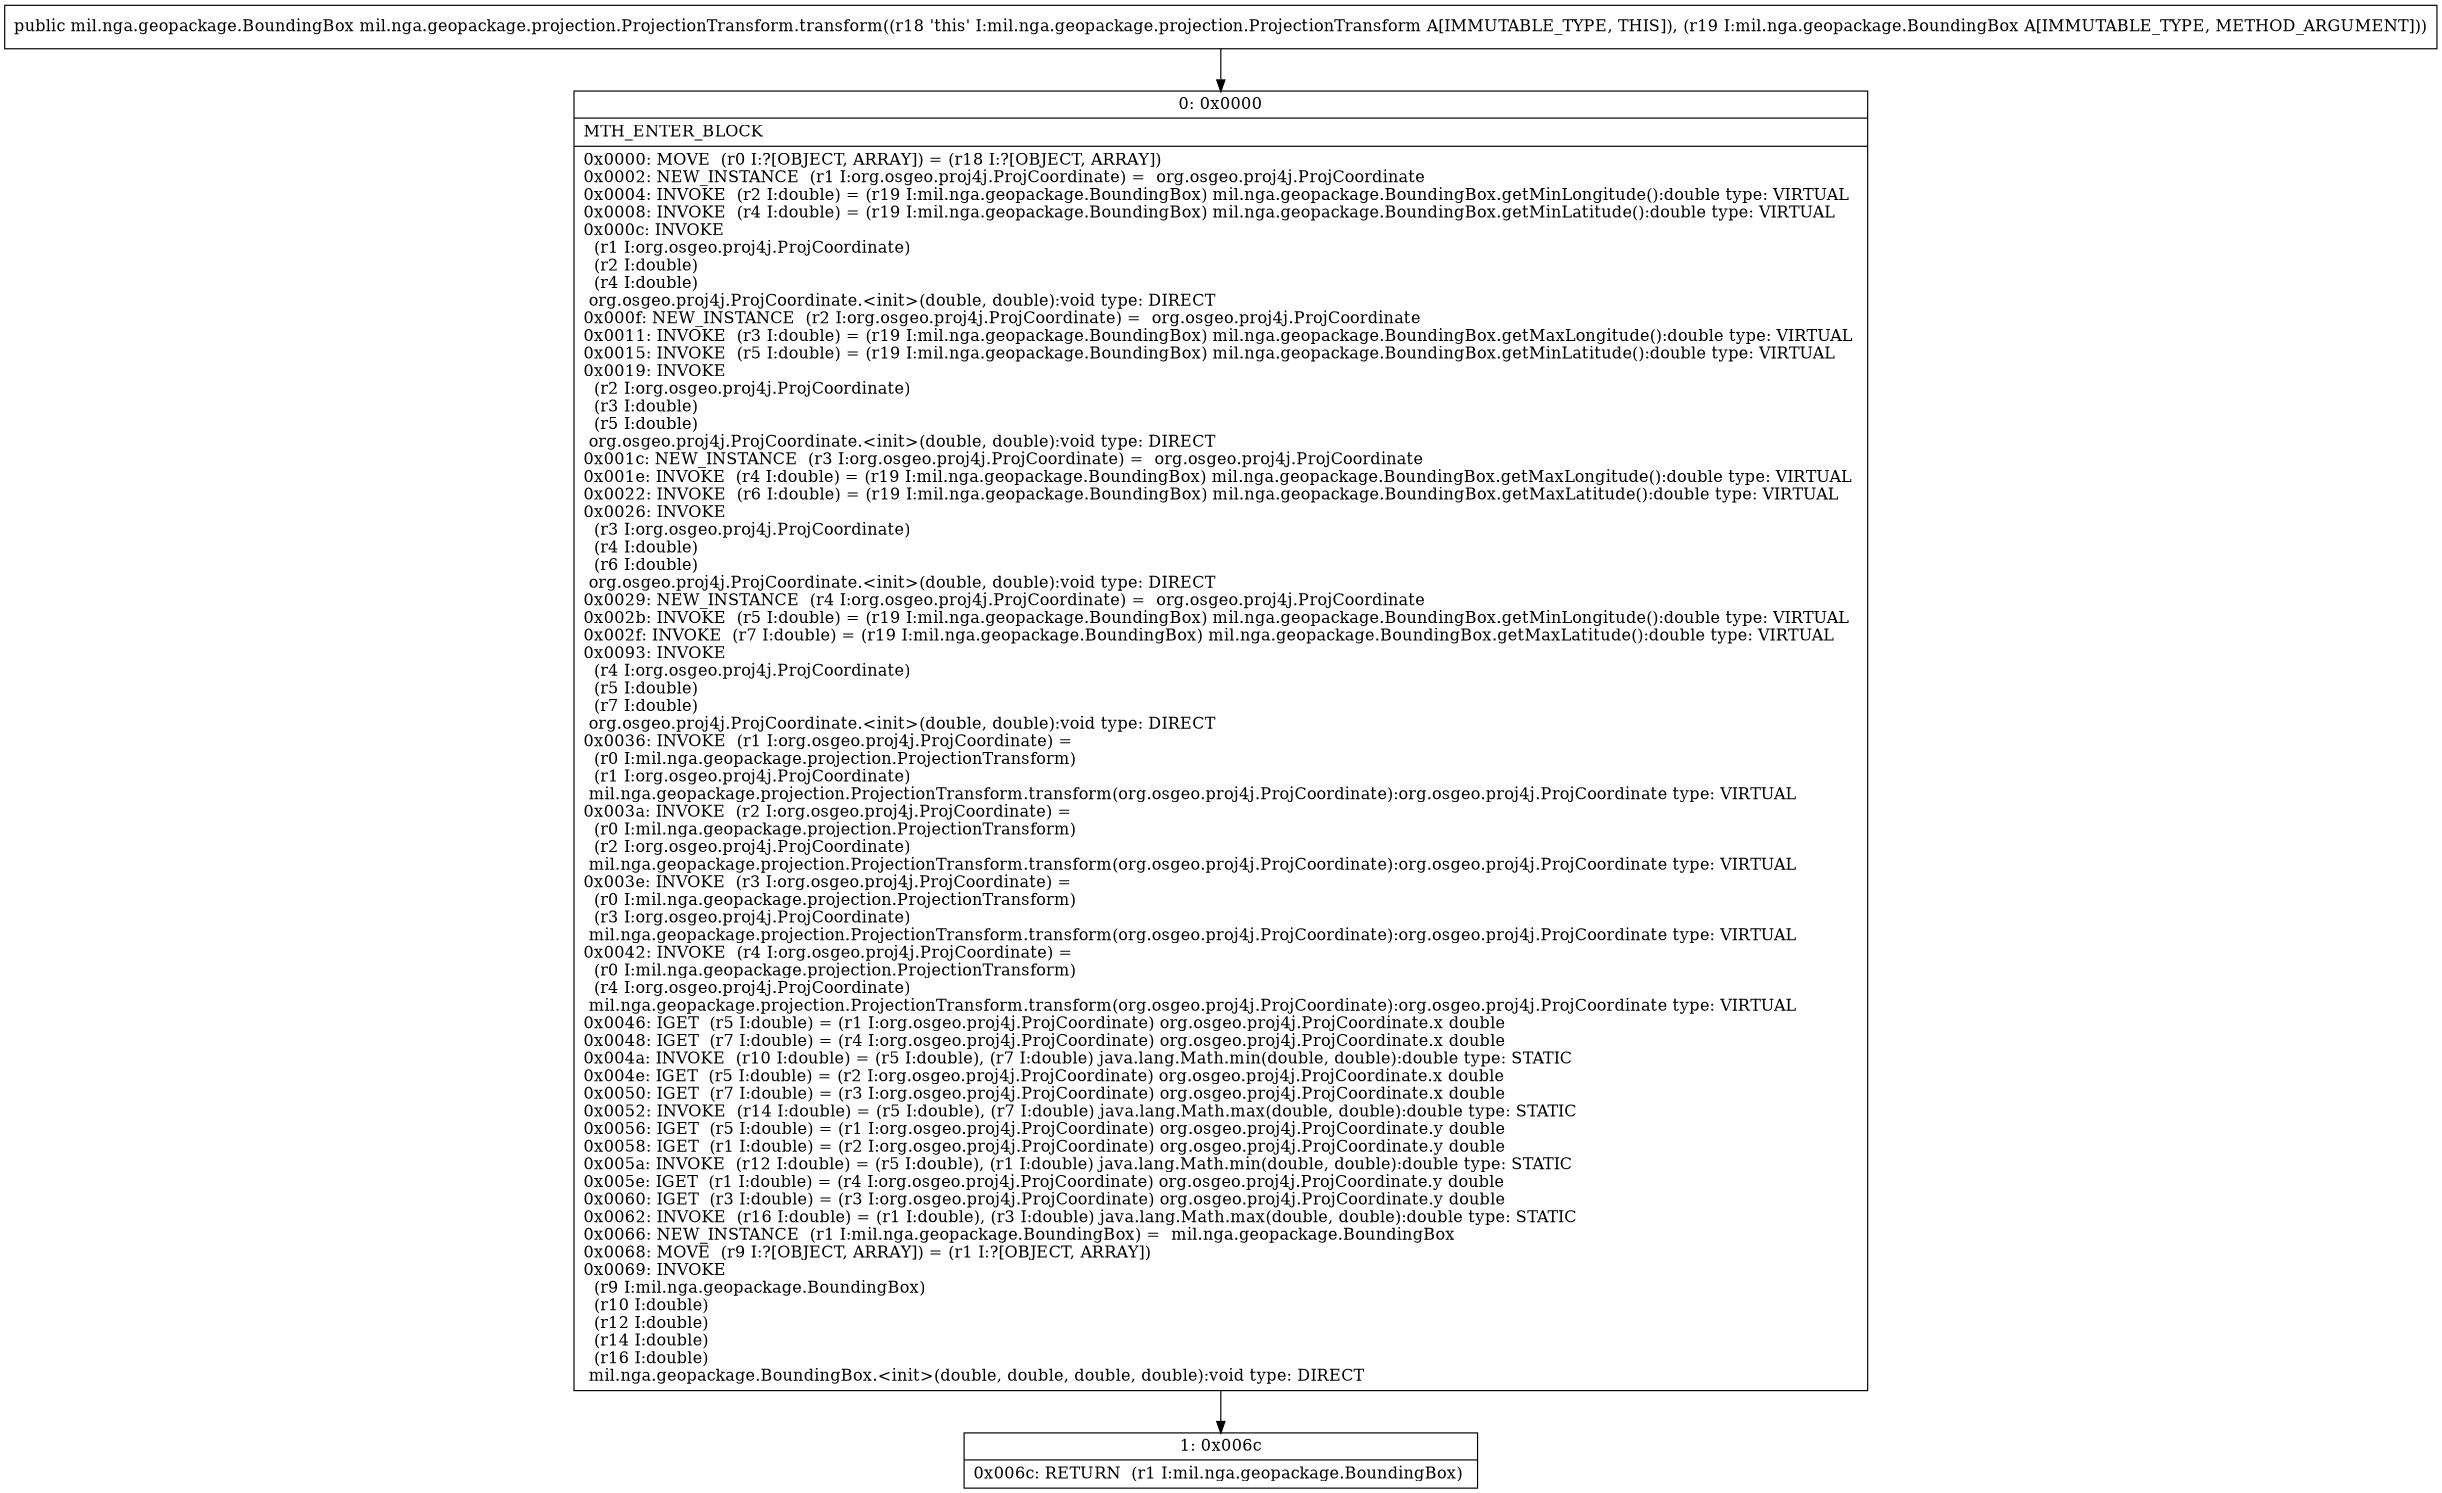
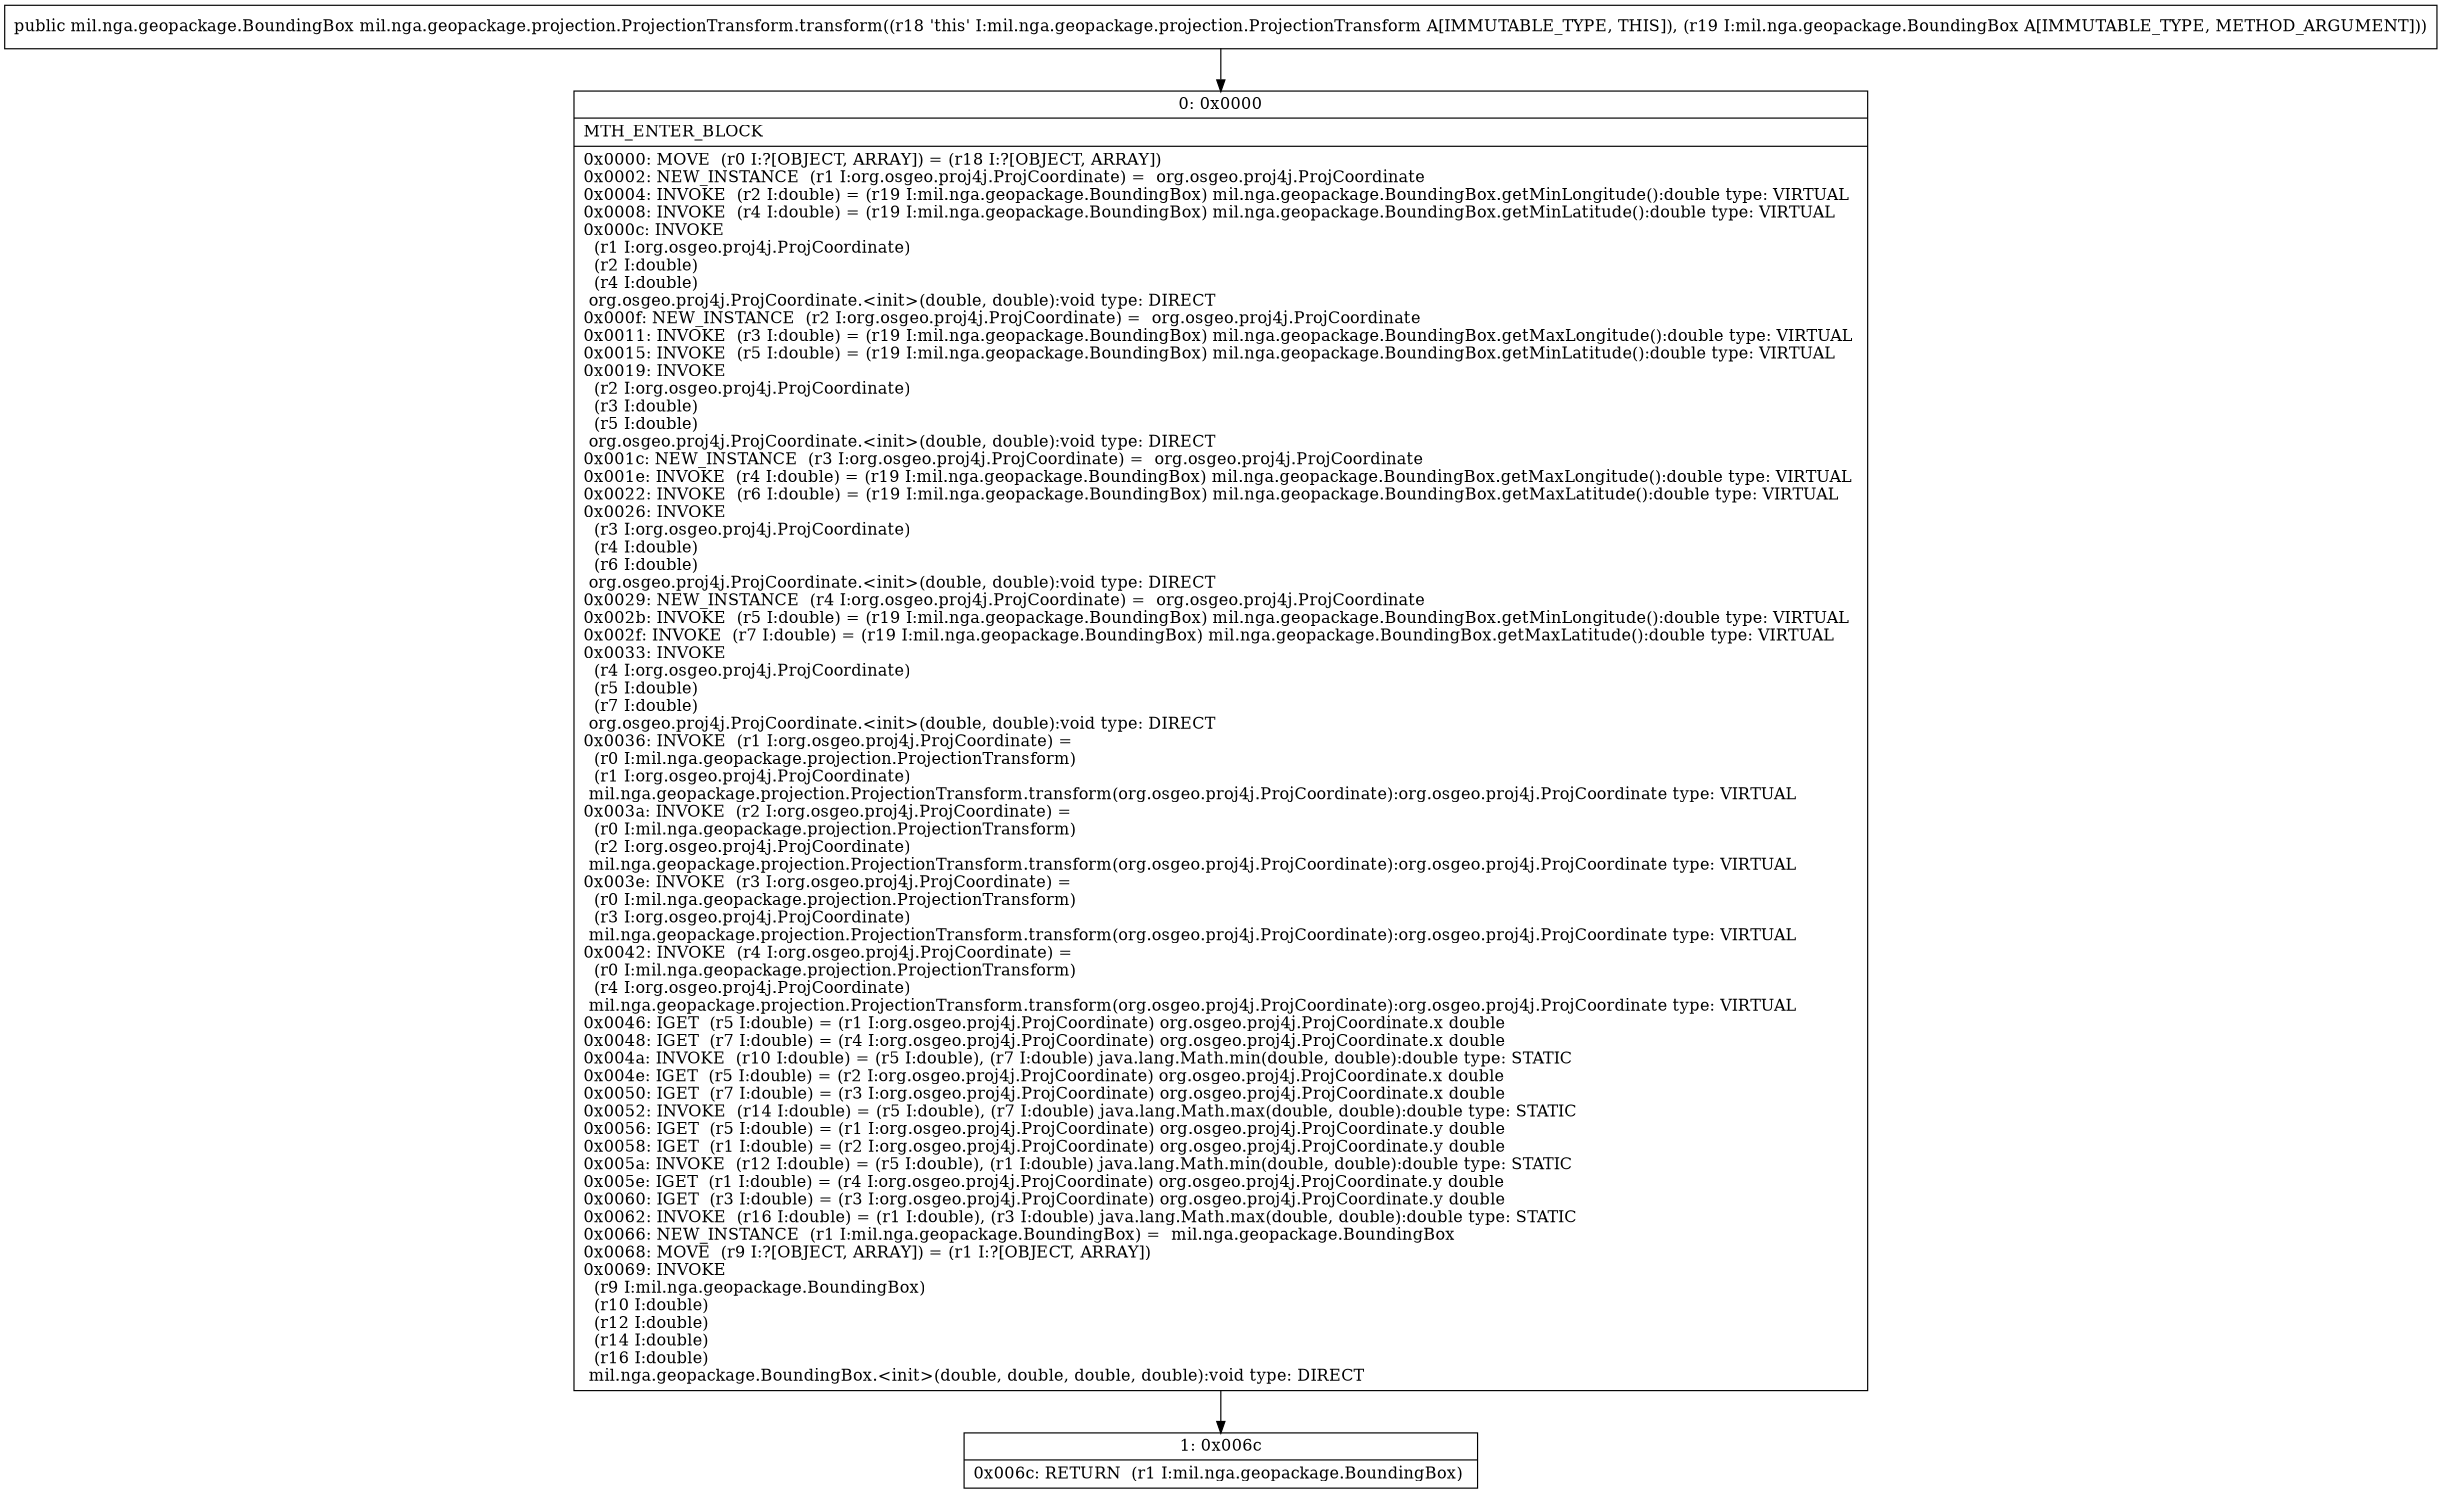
node "0: 0x0000": text "0x0093: INVOKE" -> "0x0033: INVOKE"
